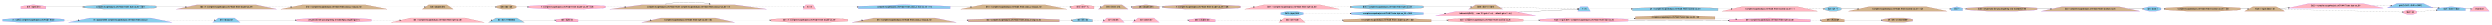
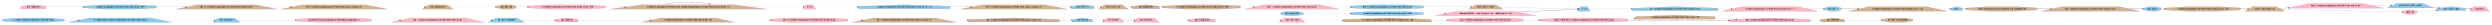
node "$l14 = $l13 ^ -1L": fillcolor lightpink -> skyblue
